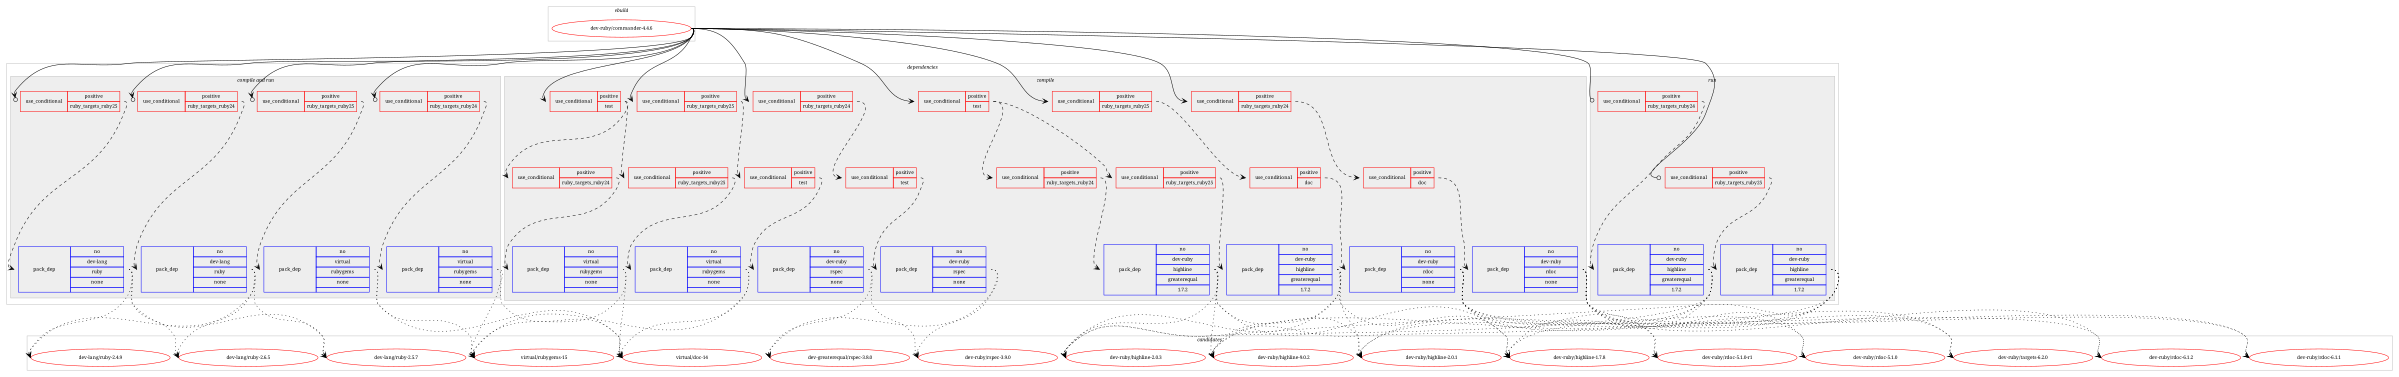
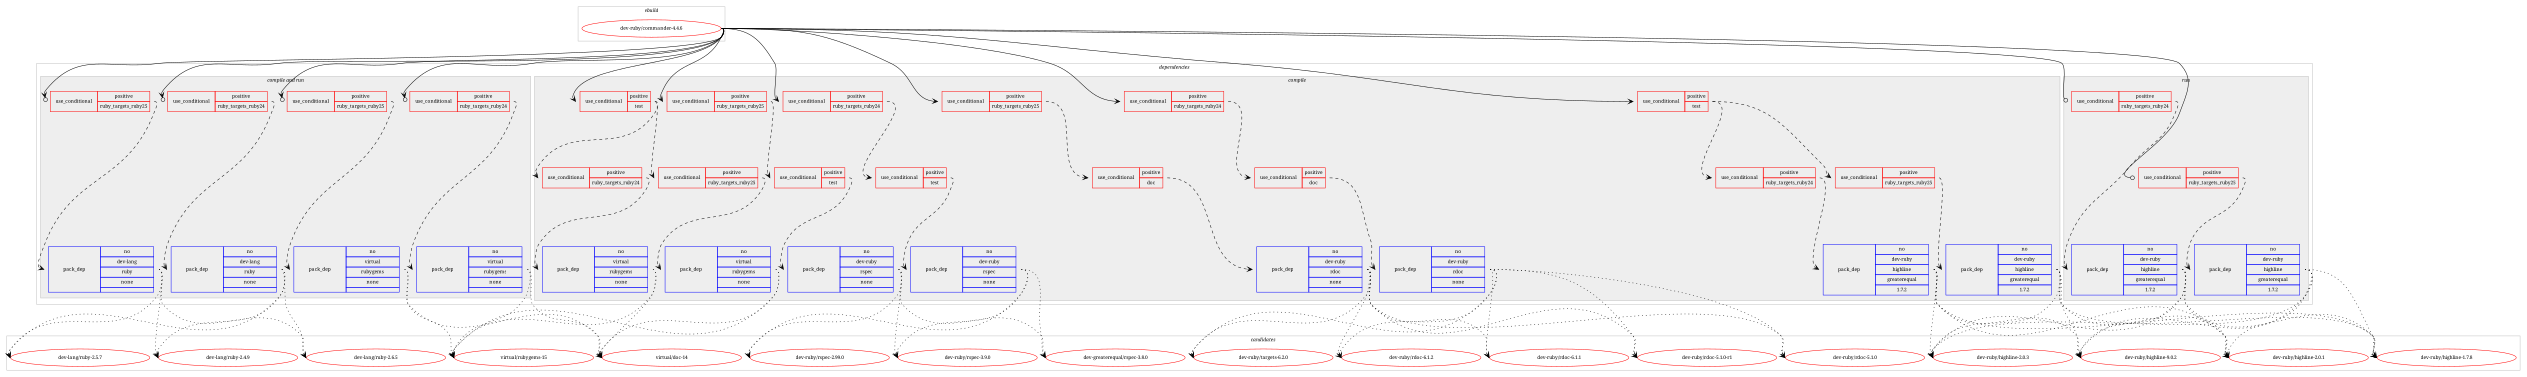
node "dev-ruby/rspec-2.99.0": added
